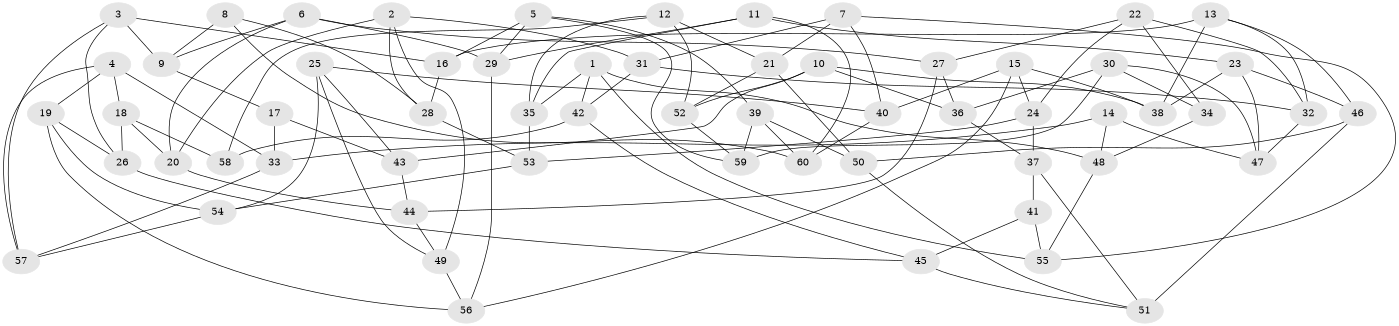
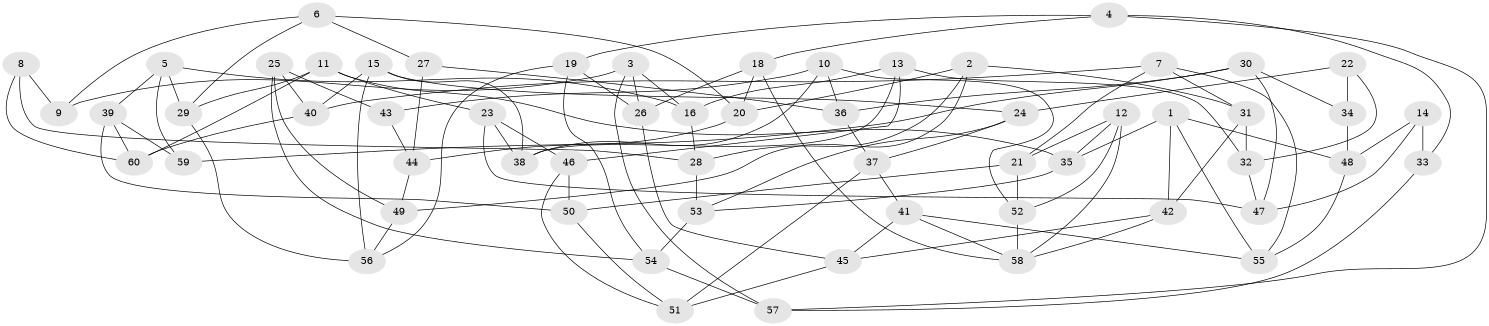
edge "22" -- "27": removed
node "17": removed
edge "52" -- "59": now "52" -- "58"
edge "41" -- "58": added
